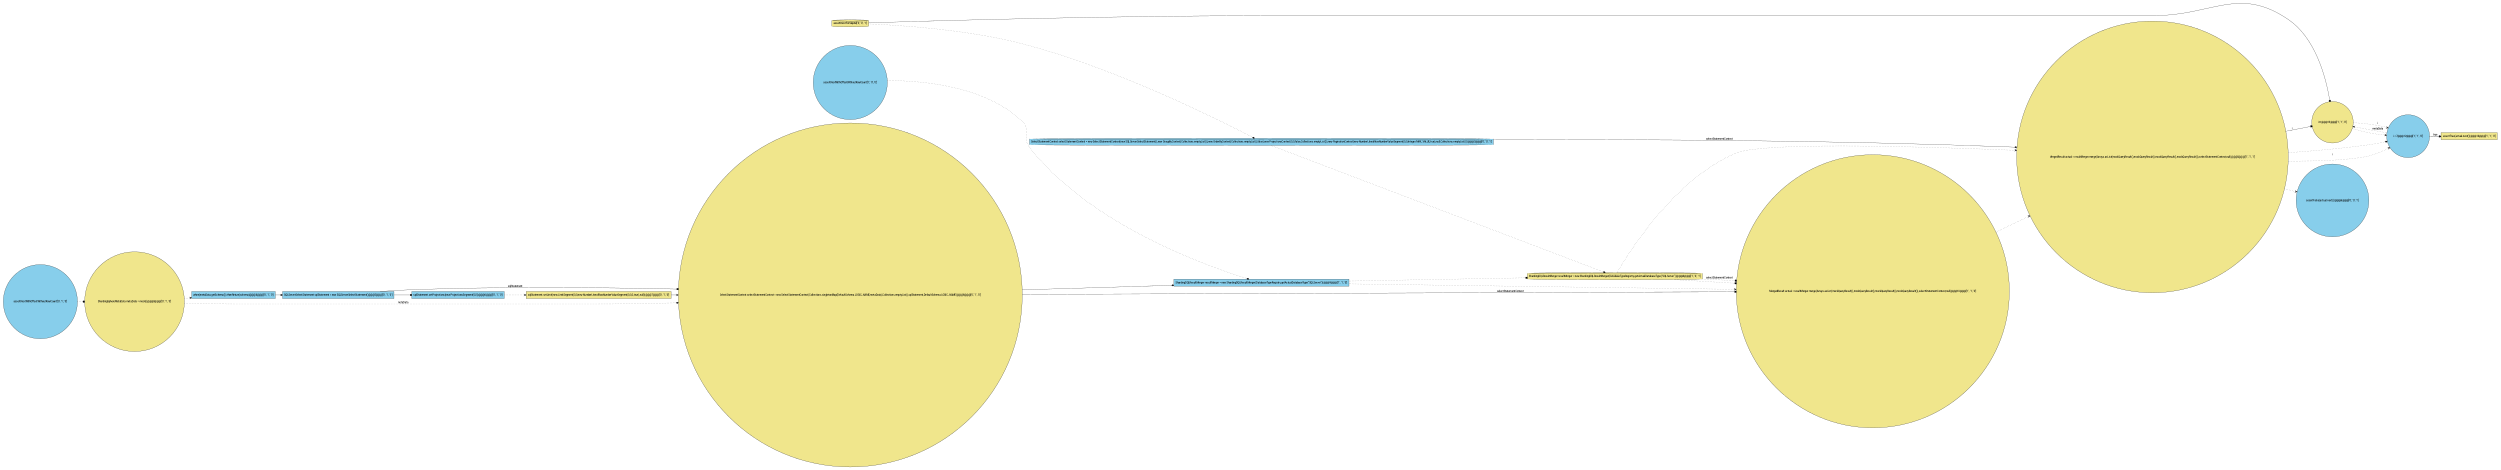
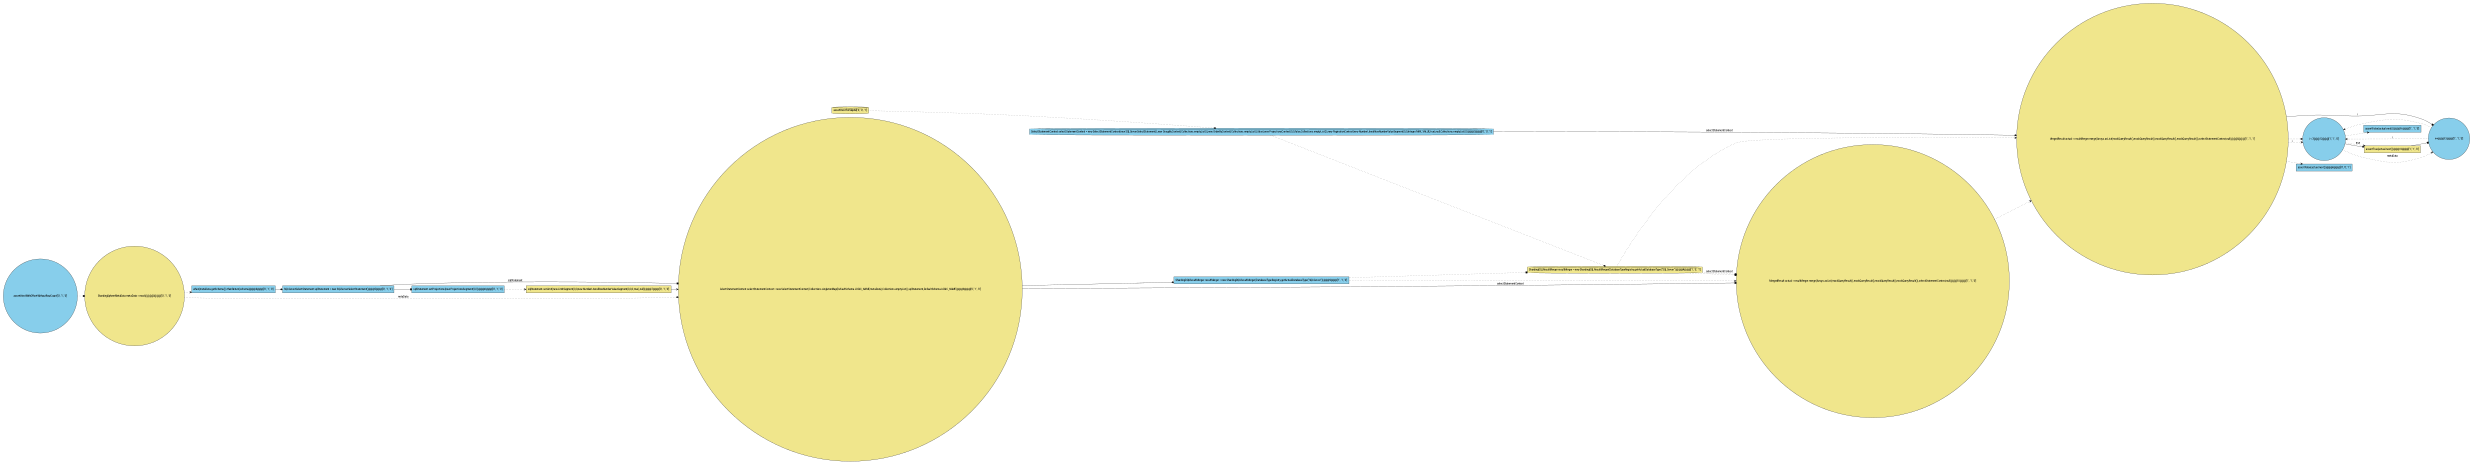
edge "assertNextForSkipAll['0', '0', '1']" -> "i++@@@13@@@['1', '1', '0']": now "assertTrue(actual.next())@@@14@@@['1', '1', '0']" -> "i++@@@13@@@['1', '1', '0']"
node "assertNextWithOffsetWithoutRowCount['1', '0', '0']": removed
node "i++@@@13@@@['1', '1', '0']": fillcolor khaki -> skyblue
node "assertFalse(actual.next())@@@16@@@['1', '1', '0']": added
node "assertFalse(actual.next())@@@6@@@['0', '0', '1']": shape circle -> box
